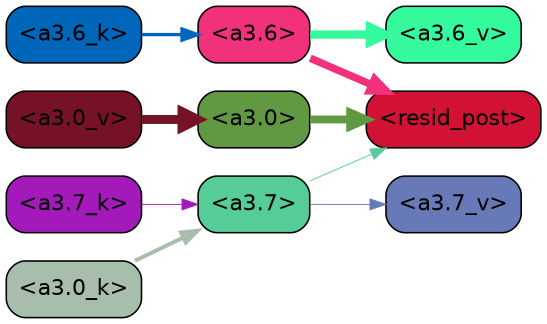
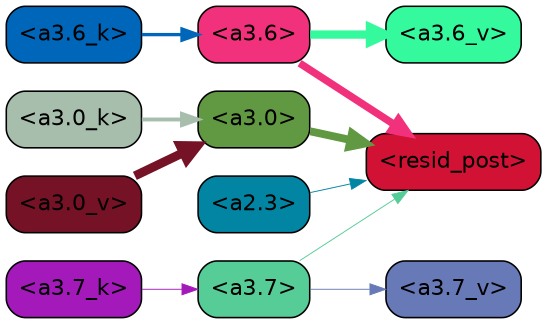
node "<a2.3>": added
edge "<a3.0_k>" -> "<a3.7>": now "<a3.0_k>" -> "<a3.0>"
